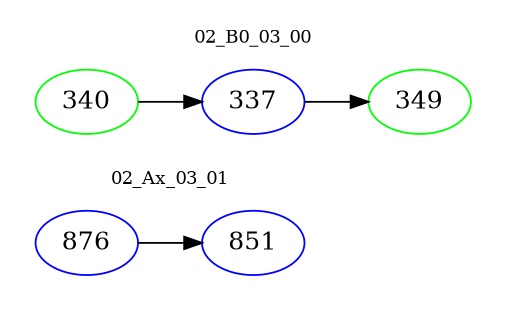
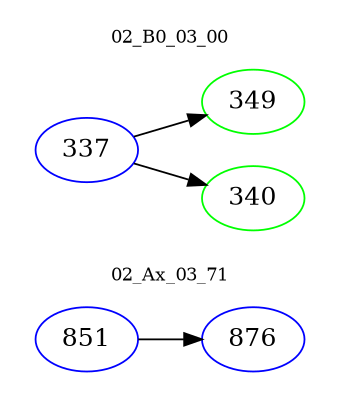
edge "340" -> "337": reversed
cluster "02_Ax_03_01": label "02_Ax_03_01" -> "02_Ax_03_71"
edge "876" -> "851": reversed
